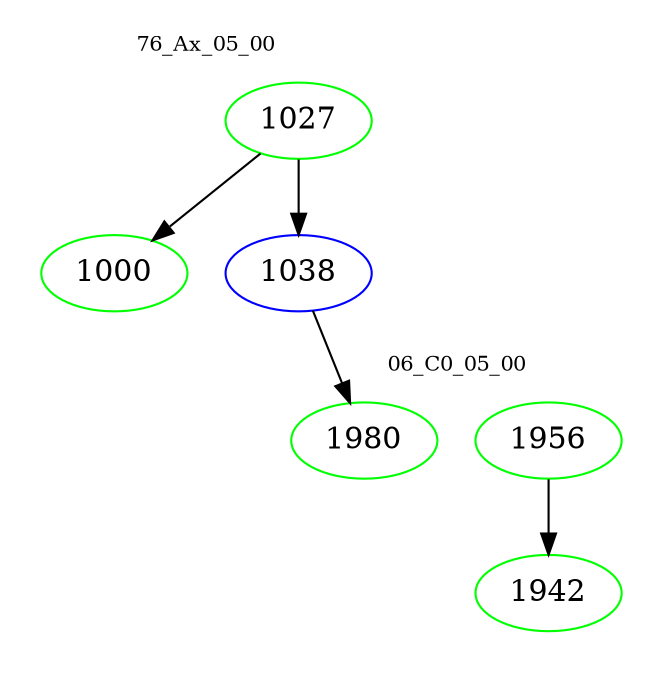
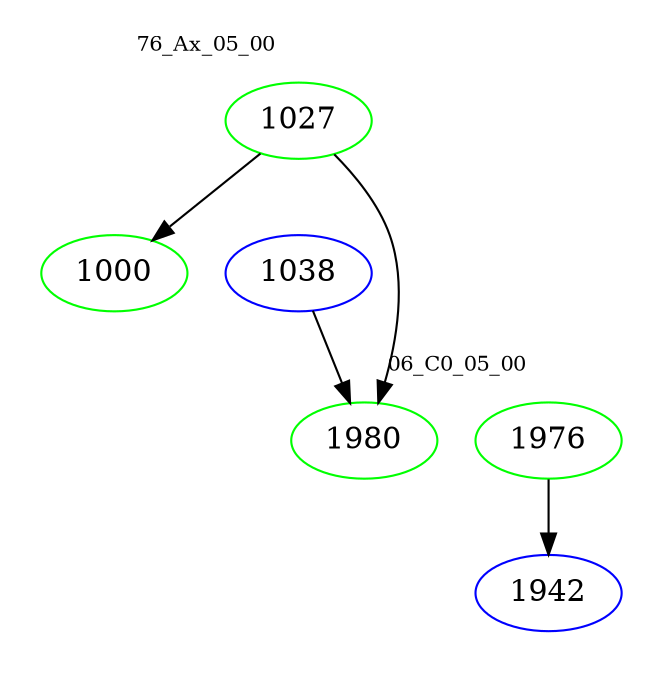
edge "1027" -> "1038": now "1027" -> "1980"
node "1956": label "1956" -> "1976"
node "1942": color green -> blue
